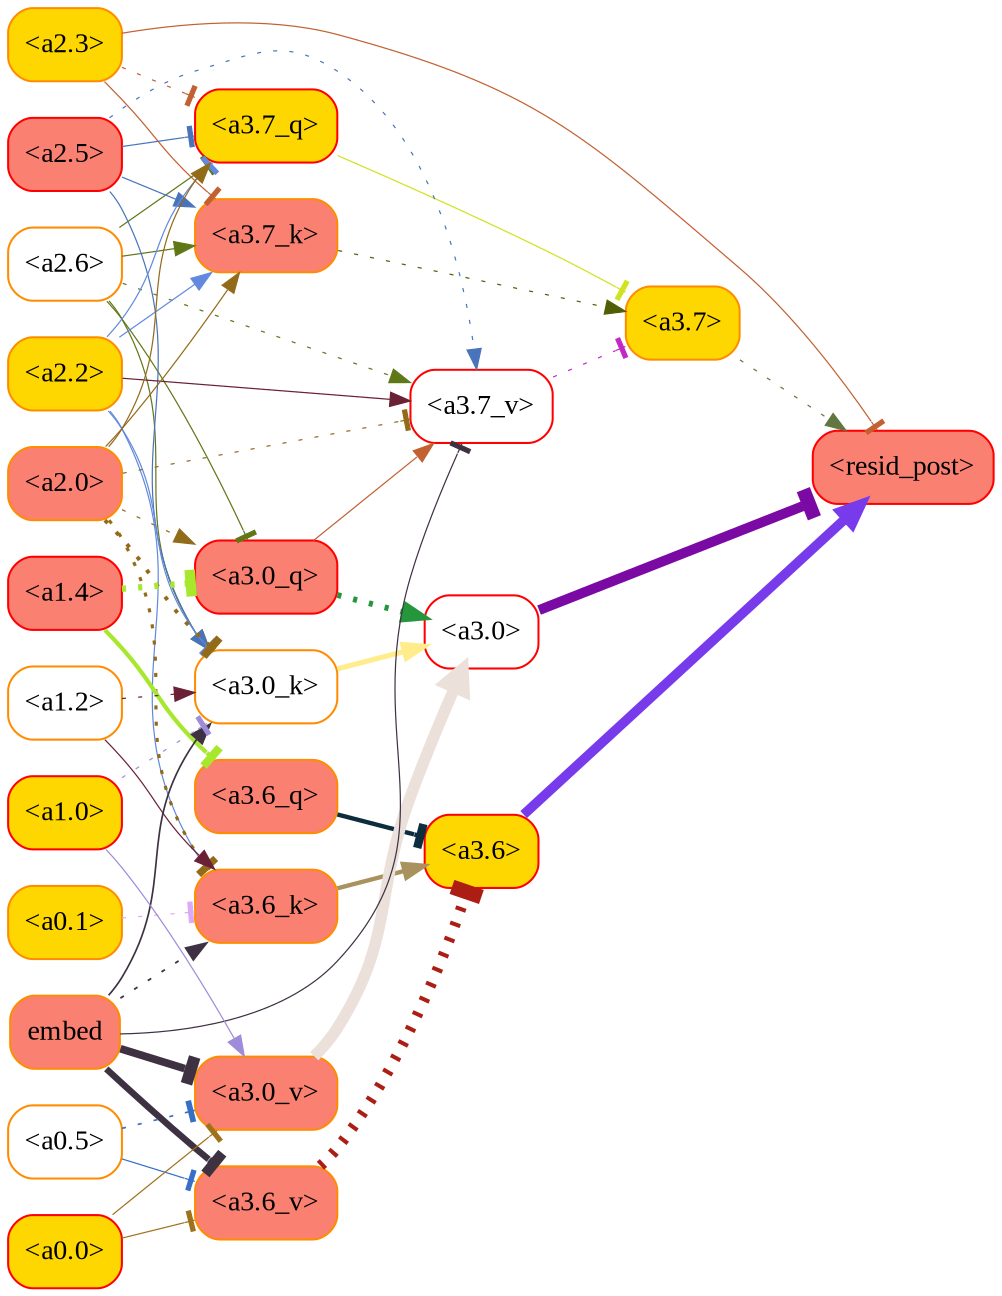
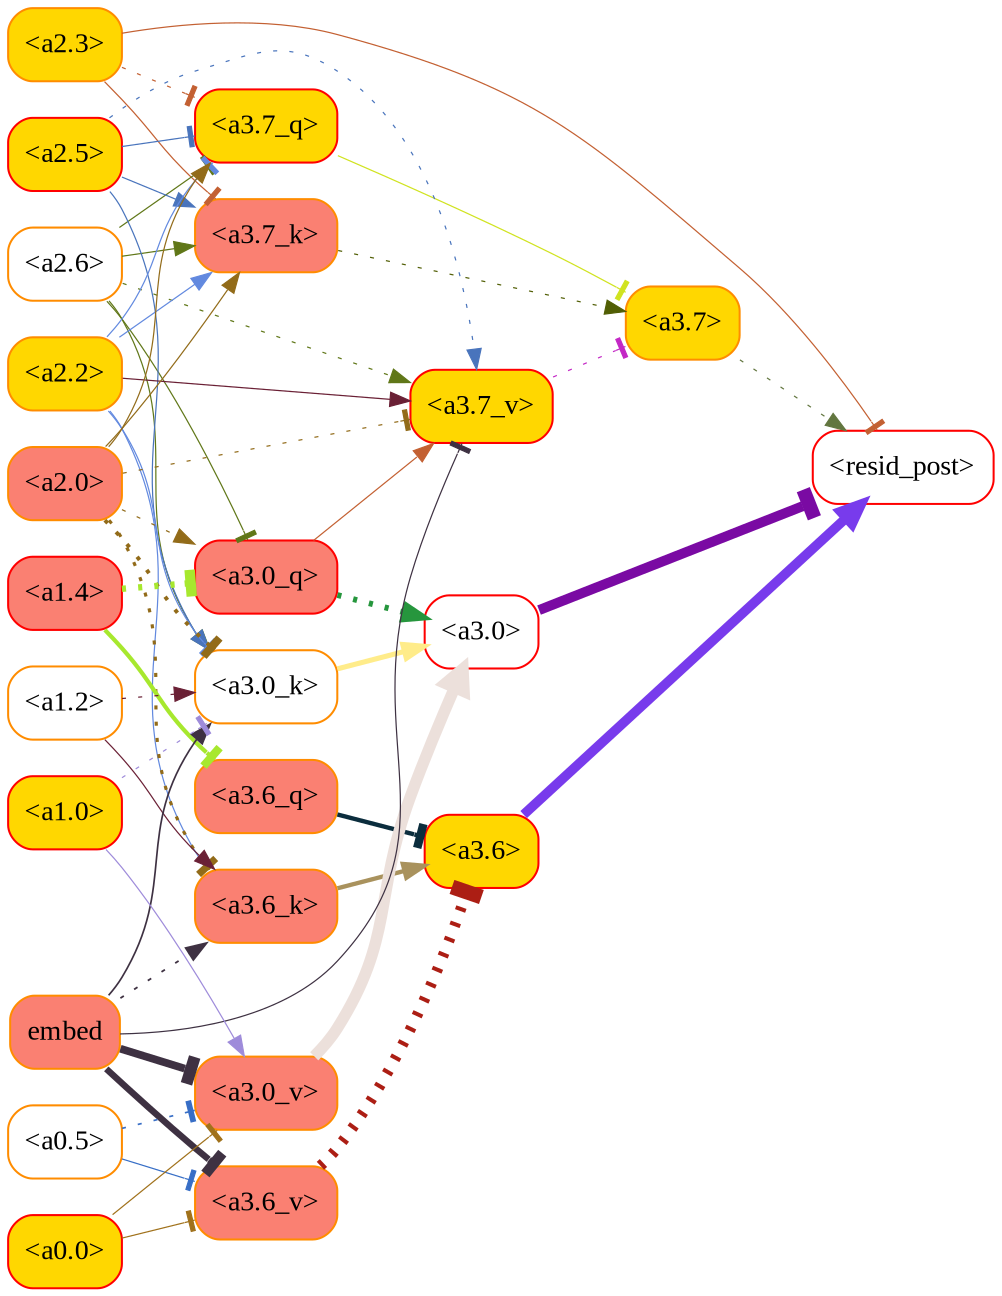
node "<a2.5>": fillcolor salmon -> gold
node "<a3.7_v>": fillcolor white -> gold
node "<resid_post>": fillcolor salmon -> white
node "<a0.1>": removed
